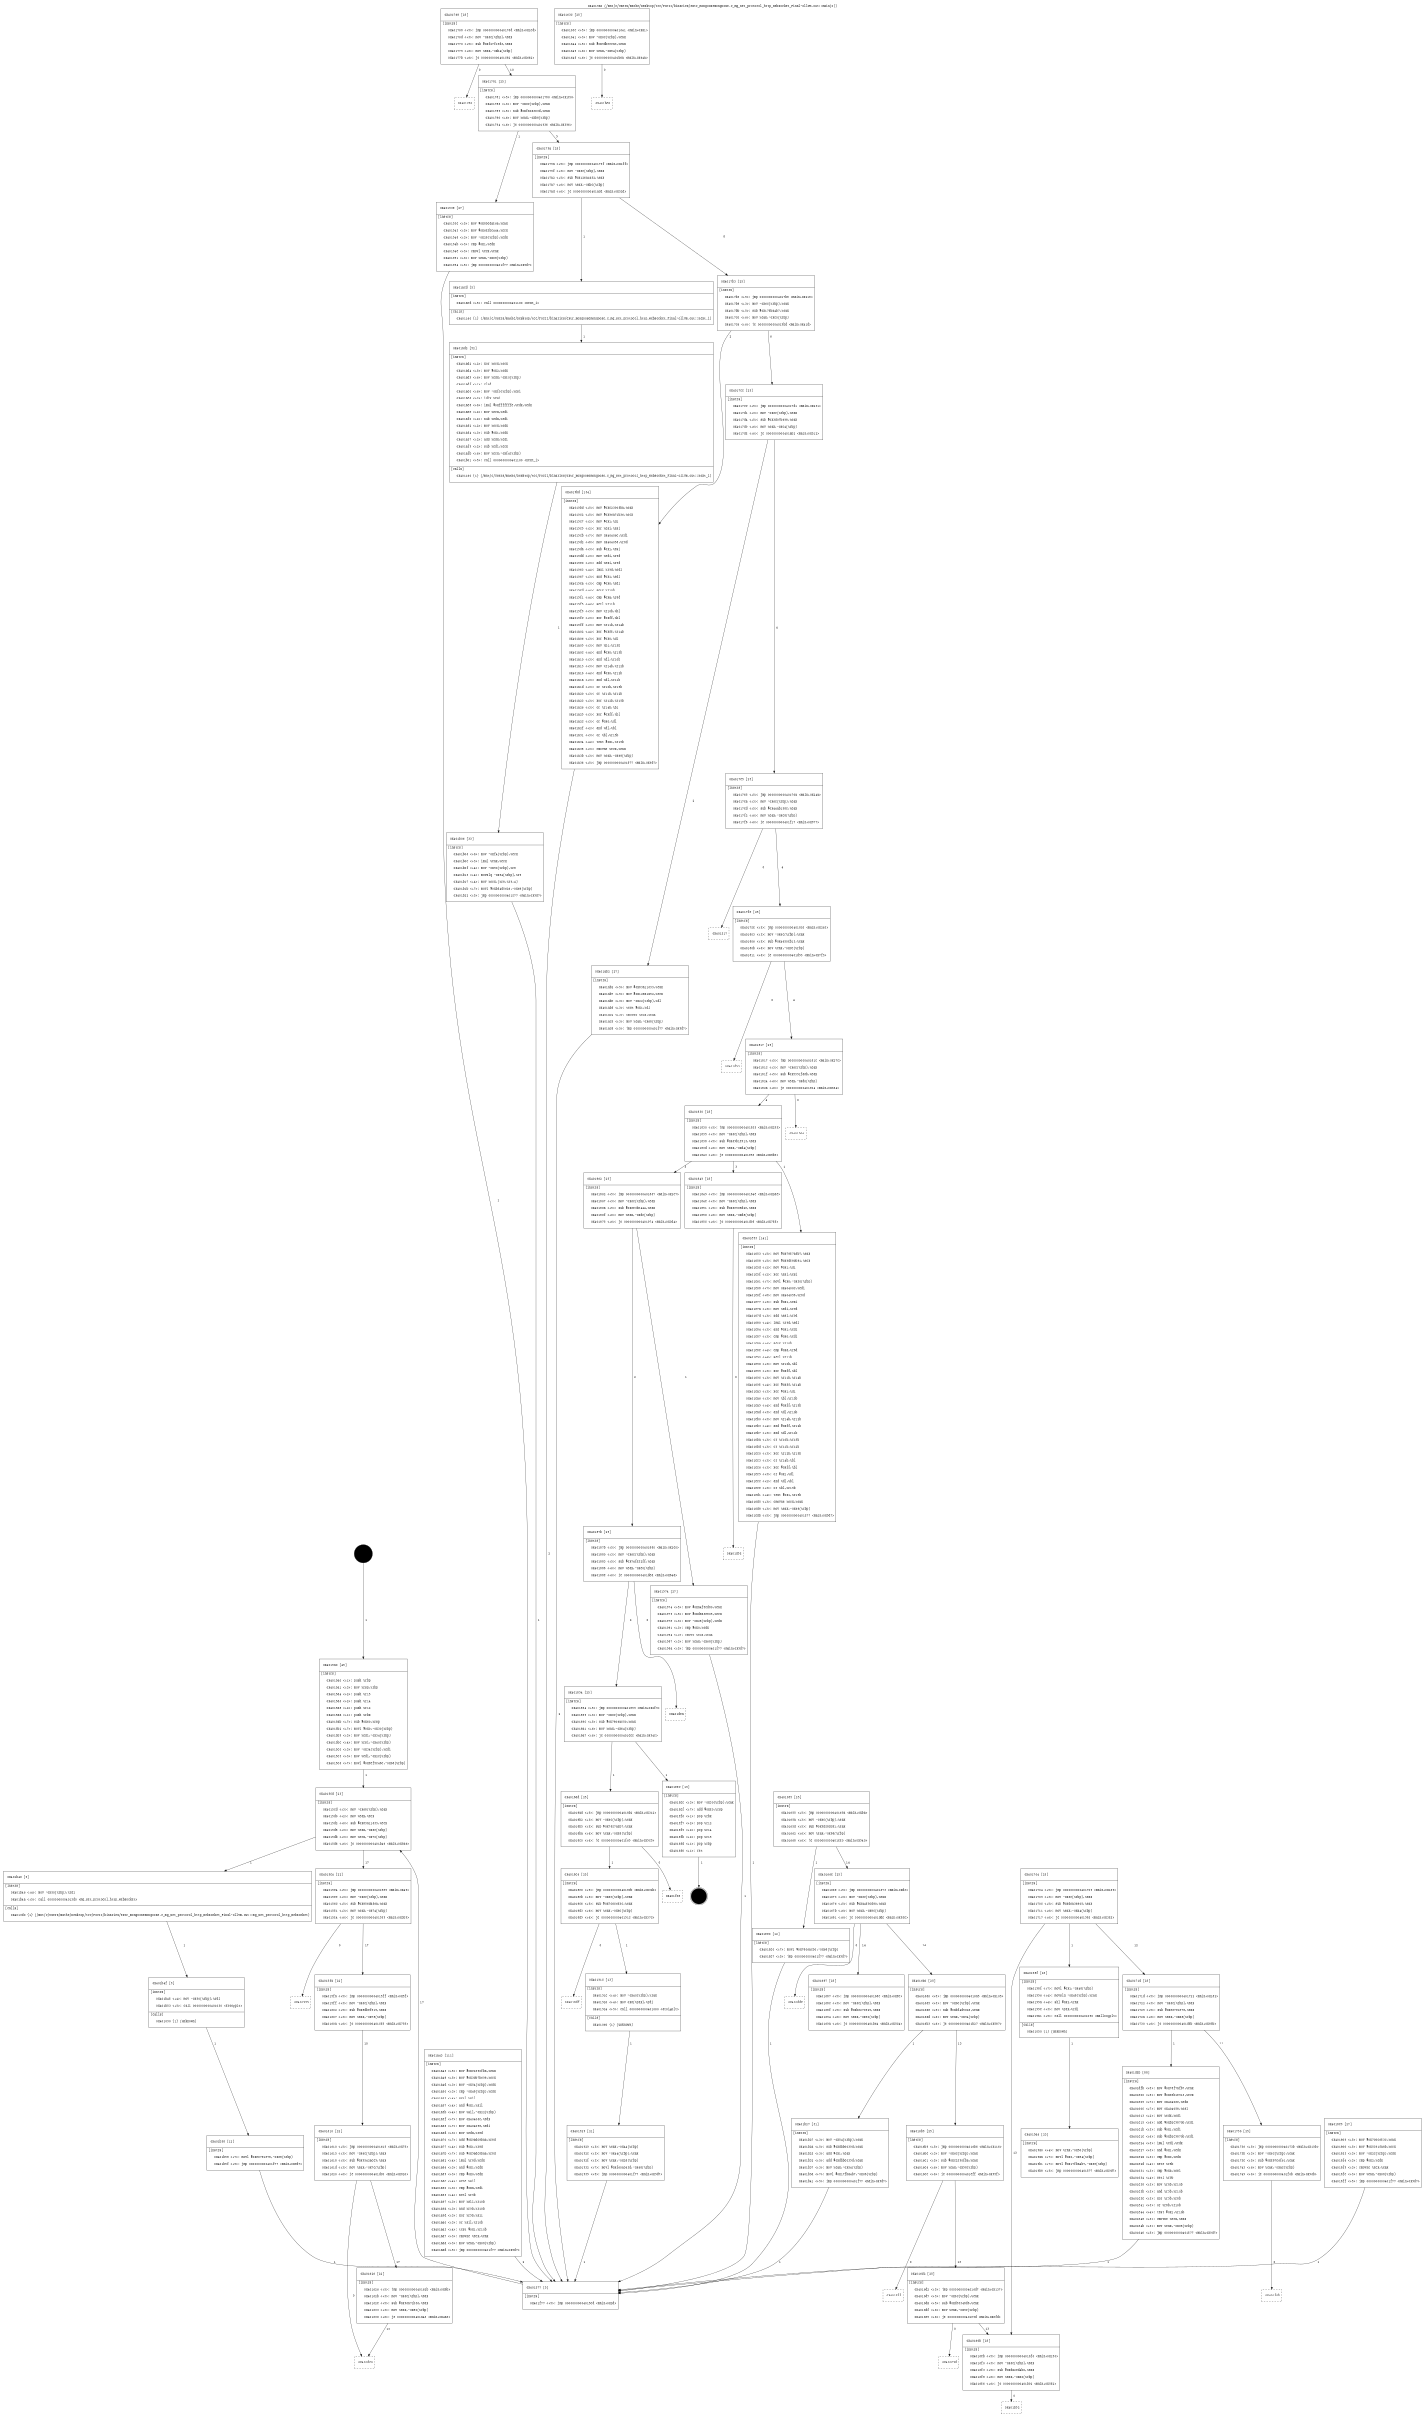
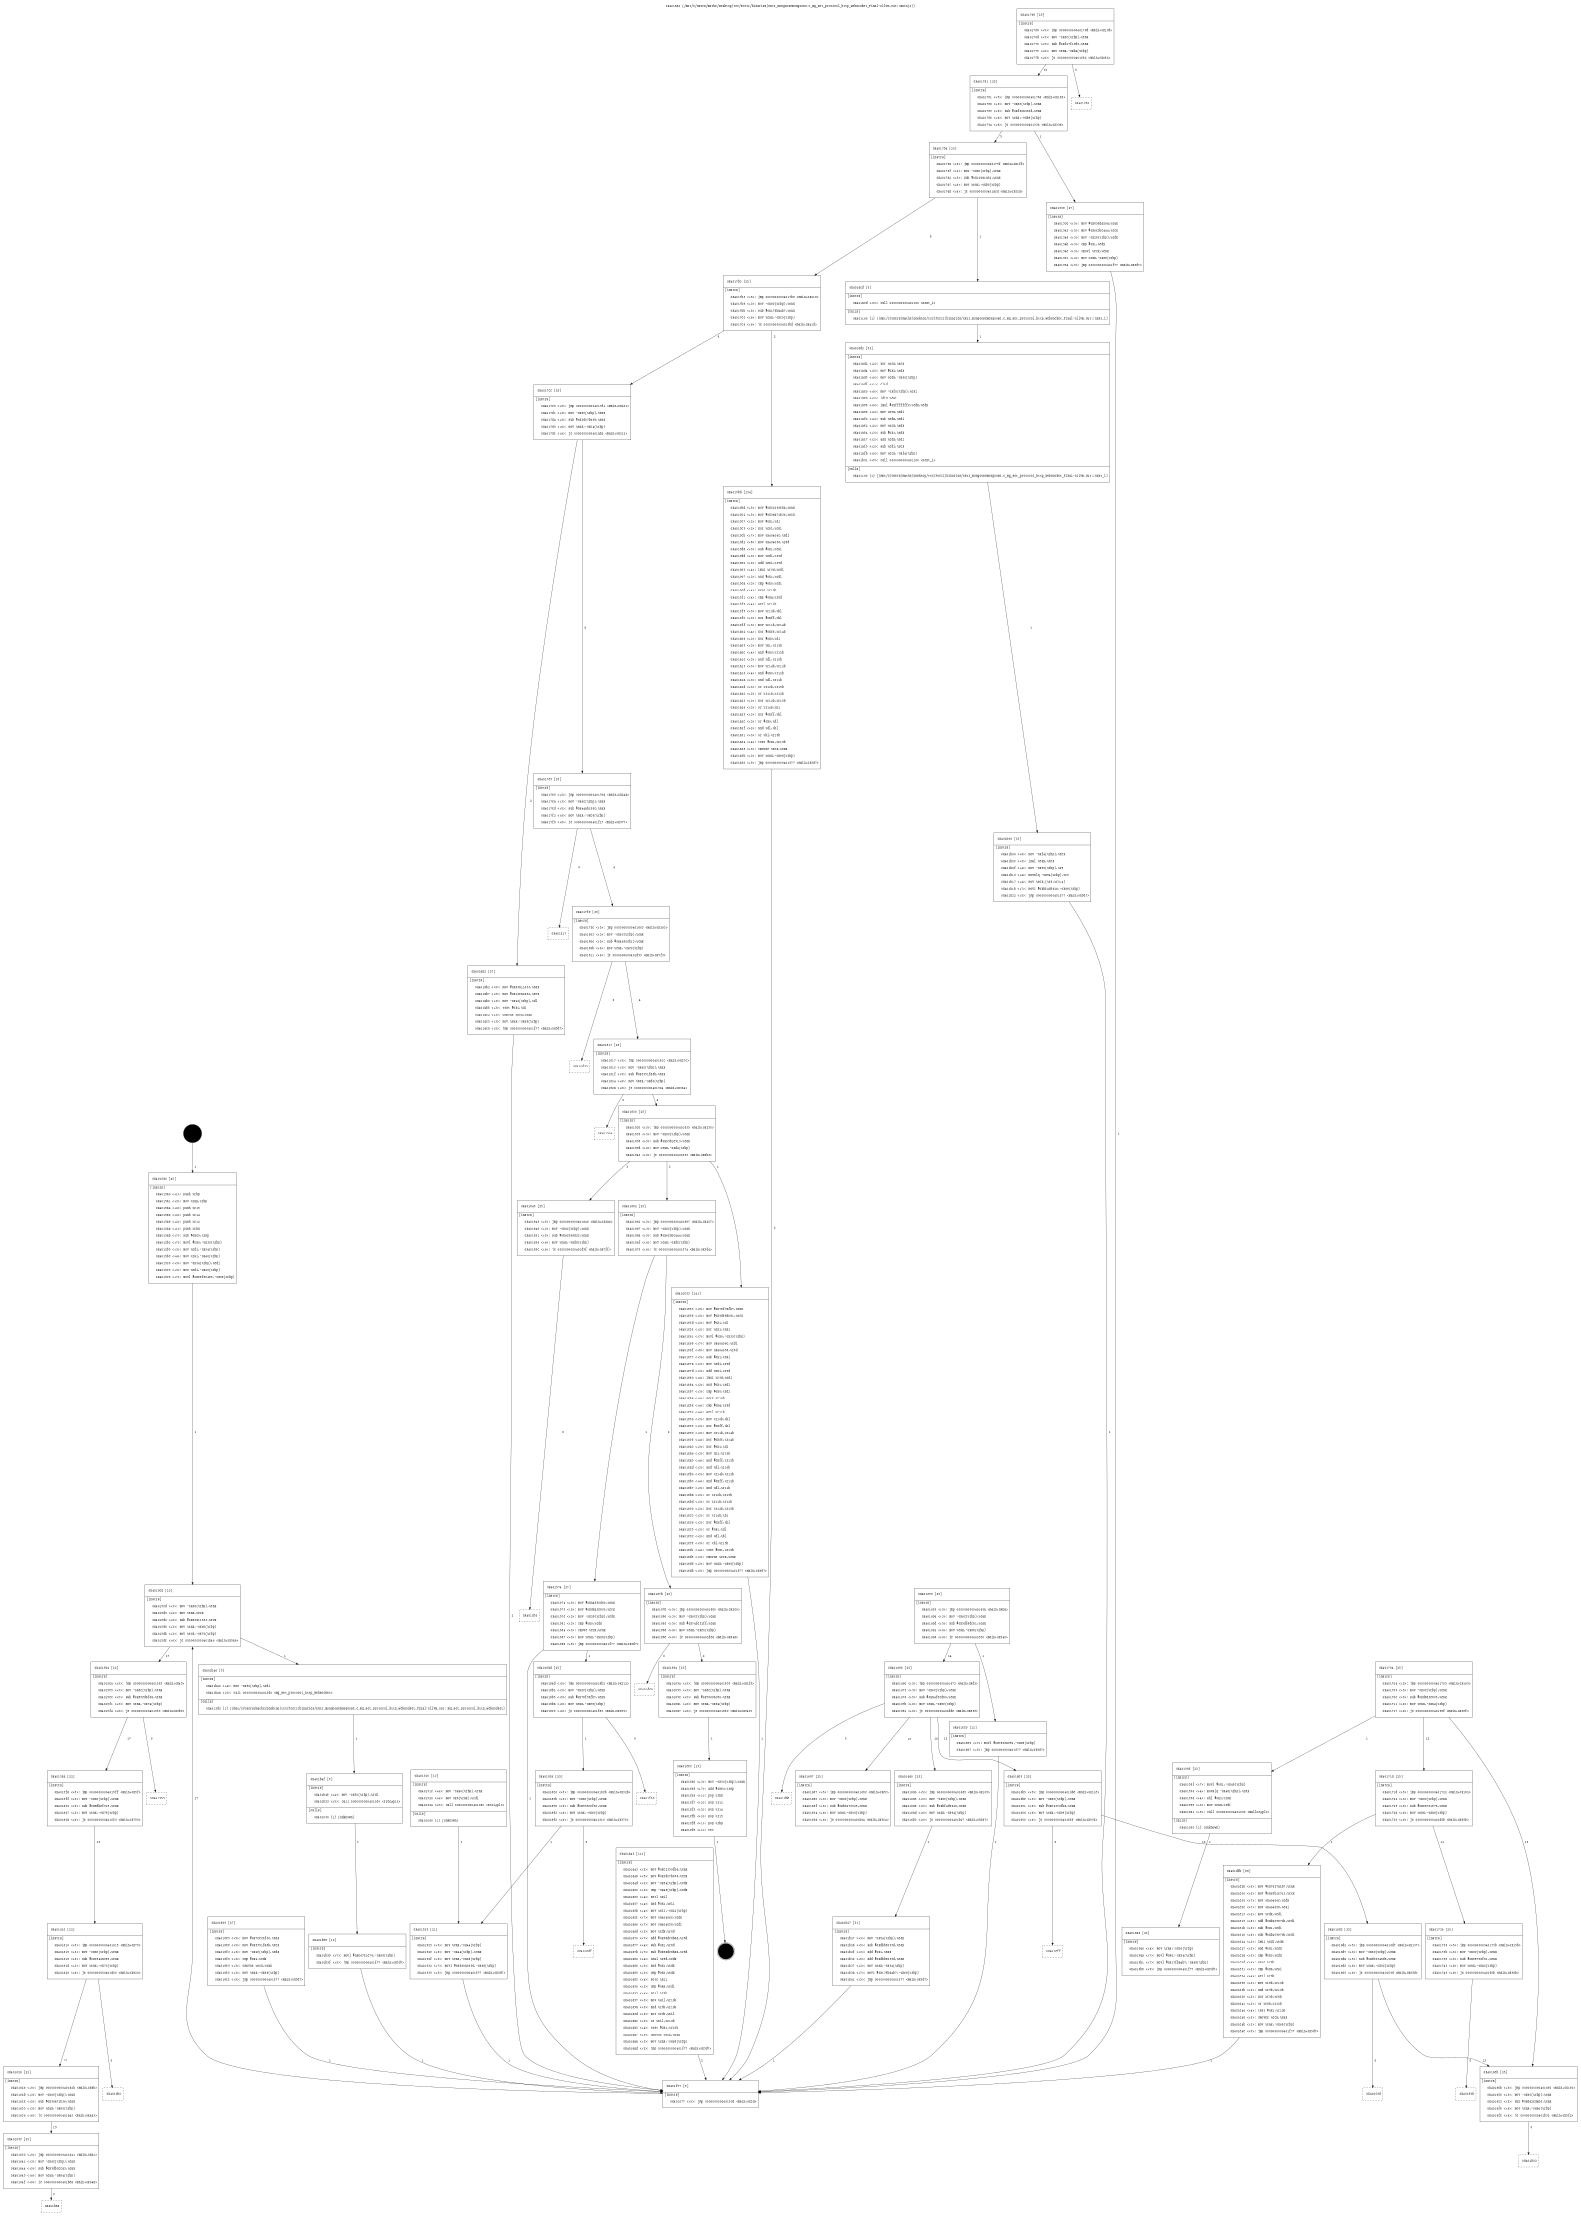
edge "0x401894 [25]" -> "0x4018ad [25]": now "0x401974 [27]" -> "0x4018ad [25]"
edge "0x4018c6 [25]" -> "0x40191c [13]": now "0x4018c6 [25]" -> "0x401929 [21]"
edge "0x4016a0 [25]" -> "0x4016b9 [25]": now "0x40166e [25]" -> "0x4016b9 [25]"
edge "0x401626 [22]" -> "0x401dc0": now "0x401626 [22]" -> "0x40163c [25]"
